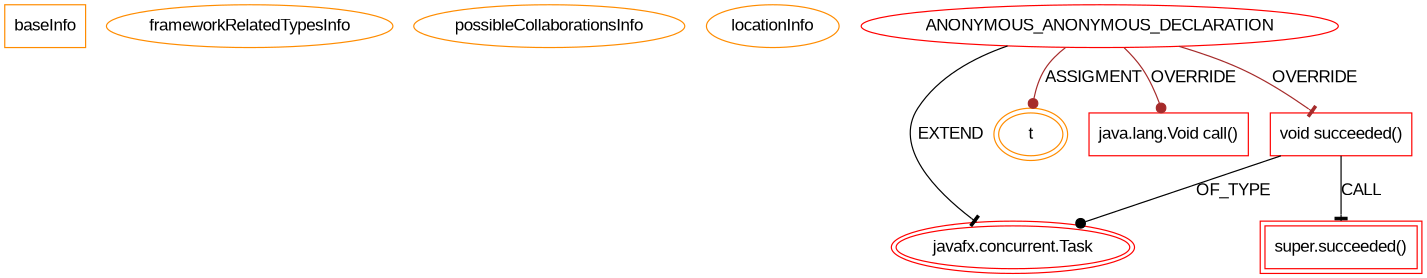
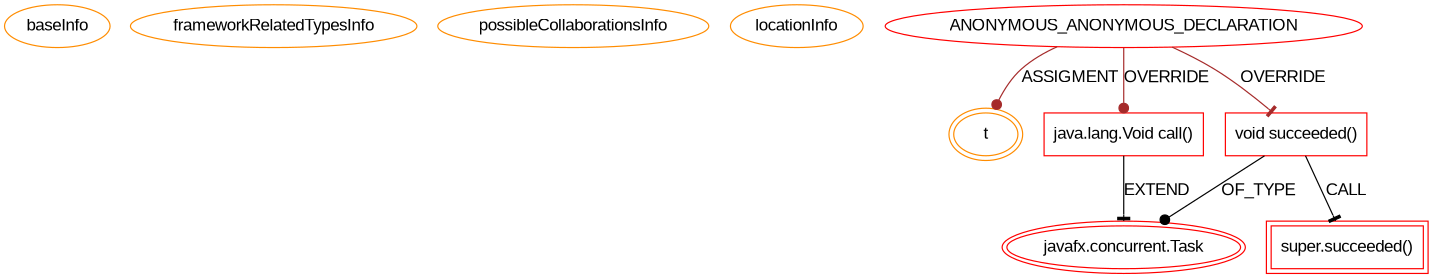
node "baseInfo": shape box -> ellipse
edge "ANONYMOUS_ANONYMOUS_DECLARATION" -> "javafx.concurrent.Task": now "java.lang.Void call()" -> "javafx.concurrent.Task"
